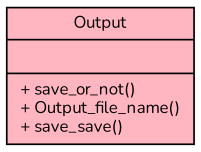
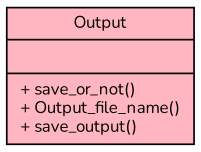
node "Output": text "+ save_save()" -> "+ save_output()"
